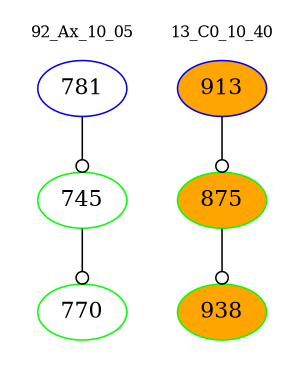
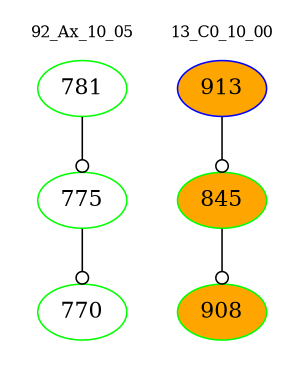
cluster "13_C0_10_40": label "13_C0_10_40" -> "13_C0_10_00"
node "781": color blue -> green
node "745": label "745" -> "775"
node "875": label "875" -> "845"
node "938": label "938" -> "908"
